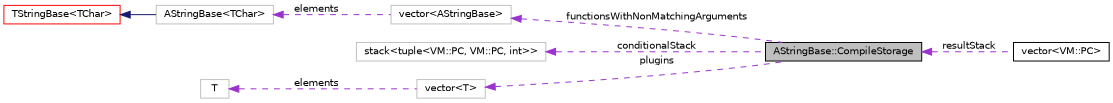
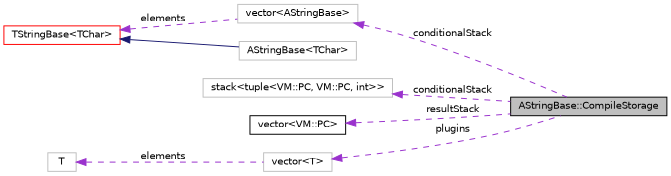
edge "vector<AStringBase>" -> "AStringBase<TChar>": now "vector<AStringBase>" -> "TStringBase<TChar>"
edge "AStringBase::CompileStorage" -> "vector<AStringBase>": label " functionsWithNonMatchingArguments" -> " conditionalStack"
edge "vector<VM::PC>" -> "AStringBase::CompileStorage": reversed
